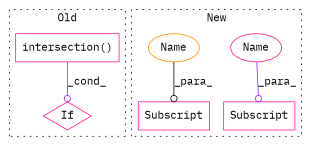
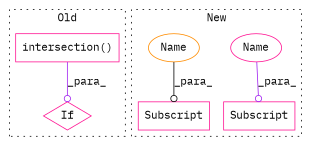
edge "intersection()" -> "If": label "_cond_" -> "_para_"
